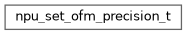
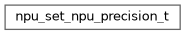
node "npu_set_ofm_precision_t": label "npu_set_ofm_precision_t" -> "npu_set_npu_precision_t"
